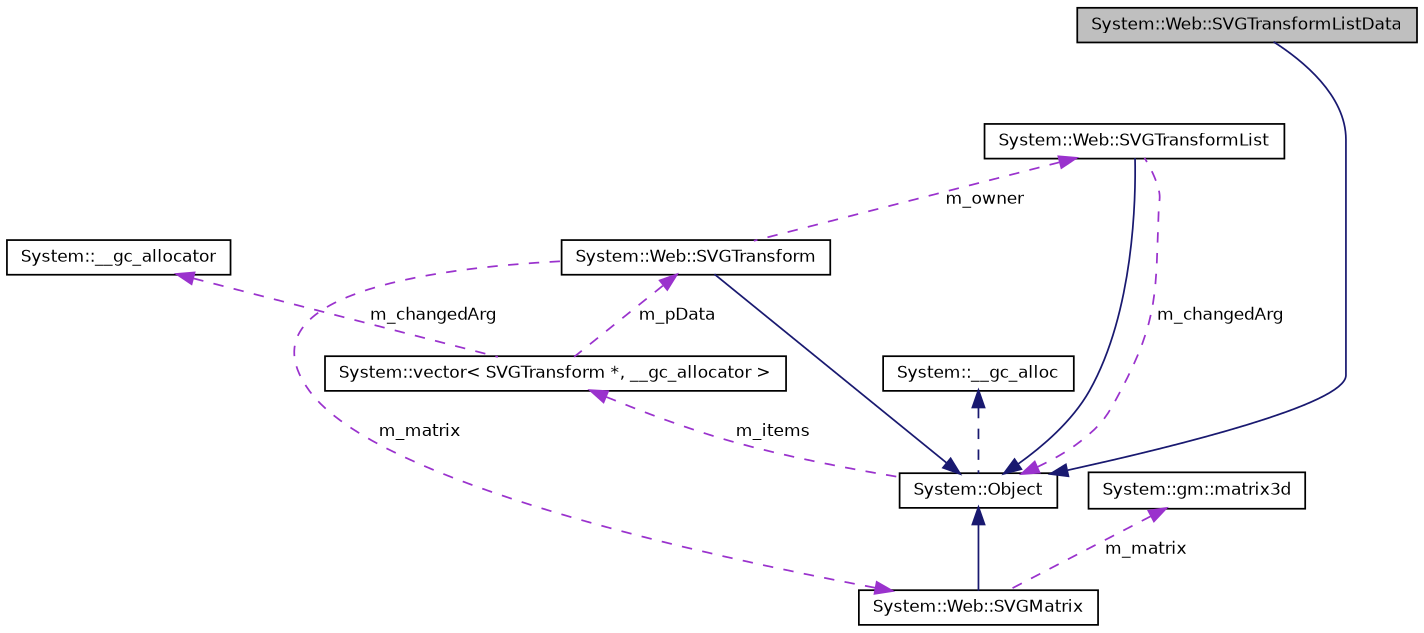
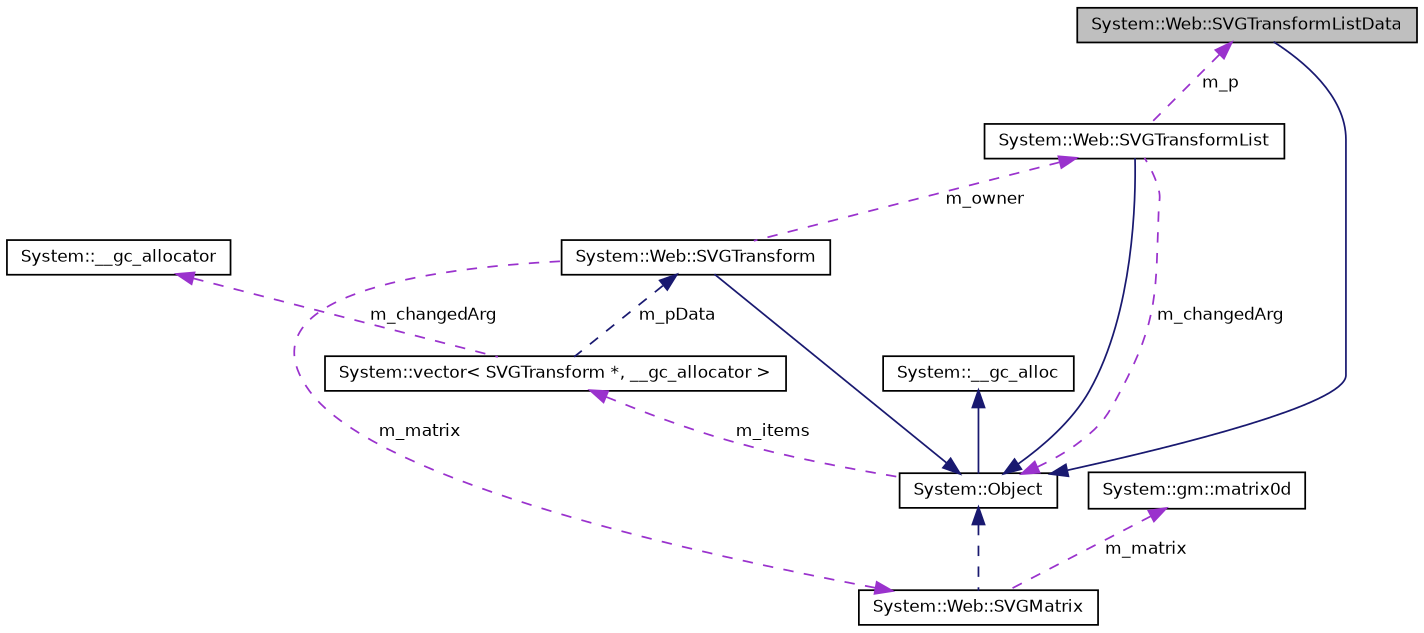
edge "System::Web::SVGTransformList" -> "System::Web::SVGTransformListData": added, label "m_p"
edge "System::vector< SVGTransform *, __gc_allocator >" -> "System::Web::SVGTransform": color darkorchid3 -> midnightblue
edge "System::Object" -> "System::__gc_alloc": style dashed -> solid
node "System::gm::matrix3d": label "System::gm::matrix3d" -> "System::gm::matrix0d"
edge "System::Web::SVGMatrix" -> "System::Object": style solid -> dashed
